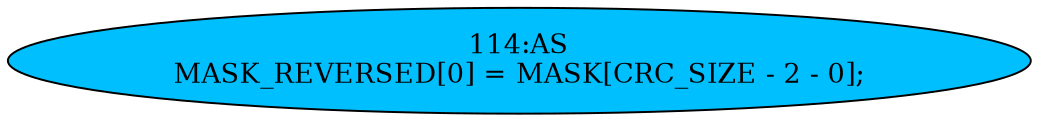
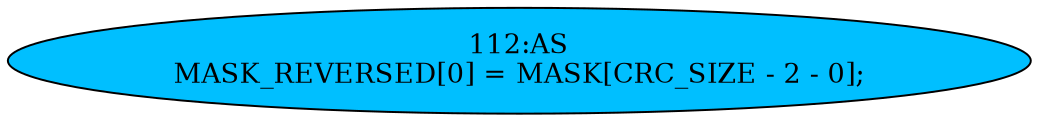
node "114:AS MASK_REVERSED[0] = MASK[CRC_SIZE - 2 - 0];": label "114:AS MASK_REVERSED[0] = MASK[CRC_SIZE - 2 - 0];" -> "112:AS MASK_REVERSED[0] = MASK[CRC_SIZE - 2 - 0];"
